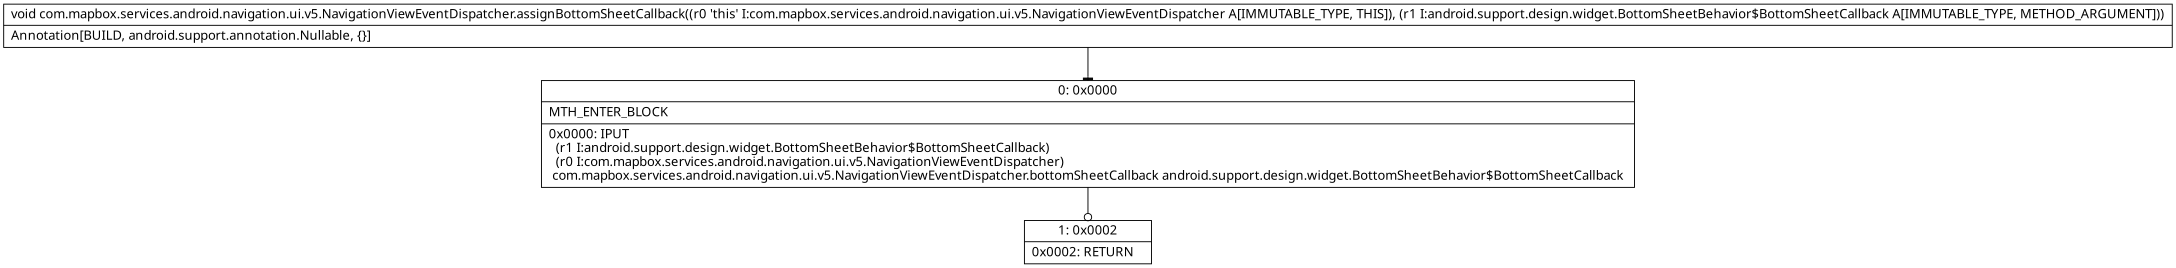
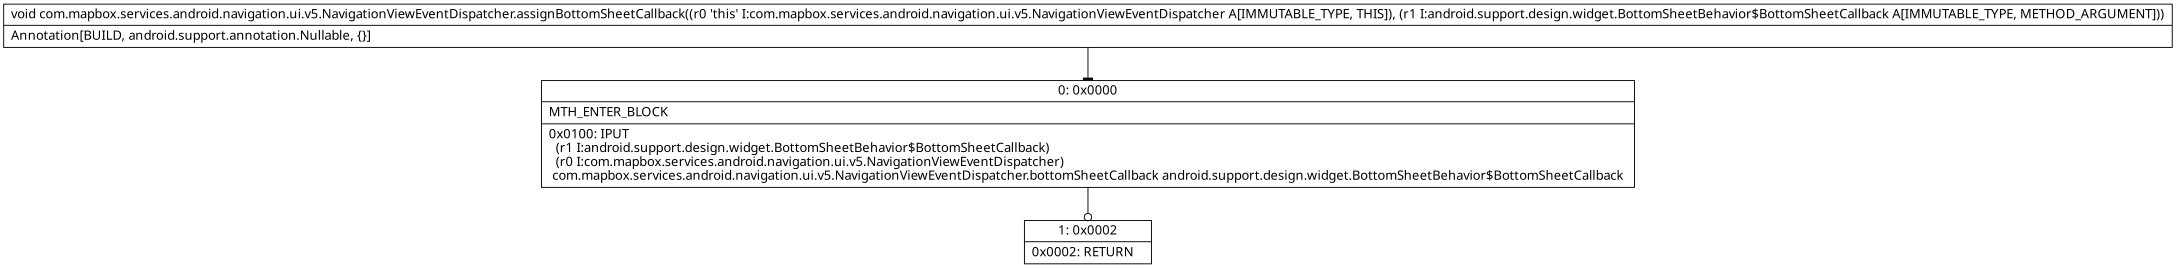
node "0: 0x0000": text "0x0000: IPUT" -> "0x0100: IPUT"
